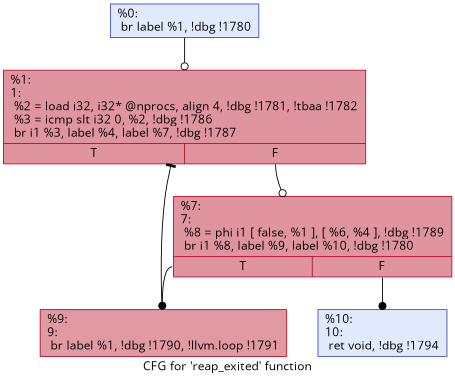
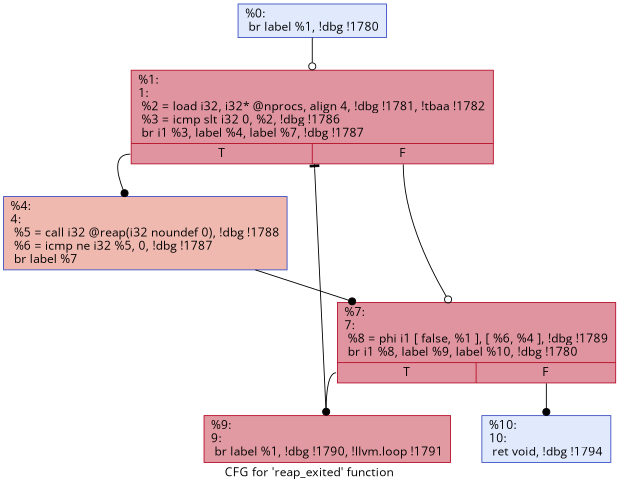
node "%4:": added
